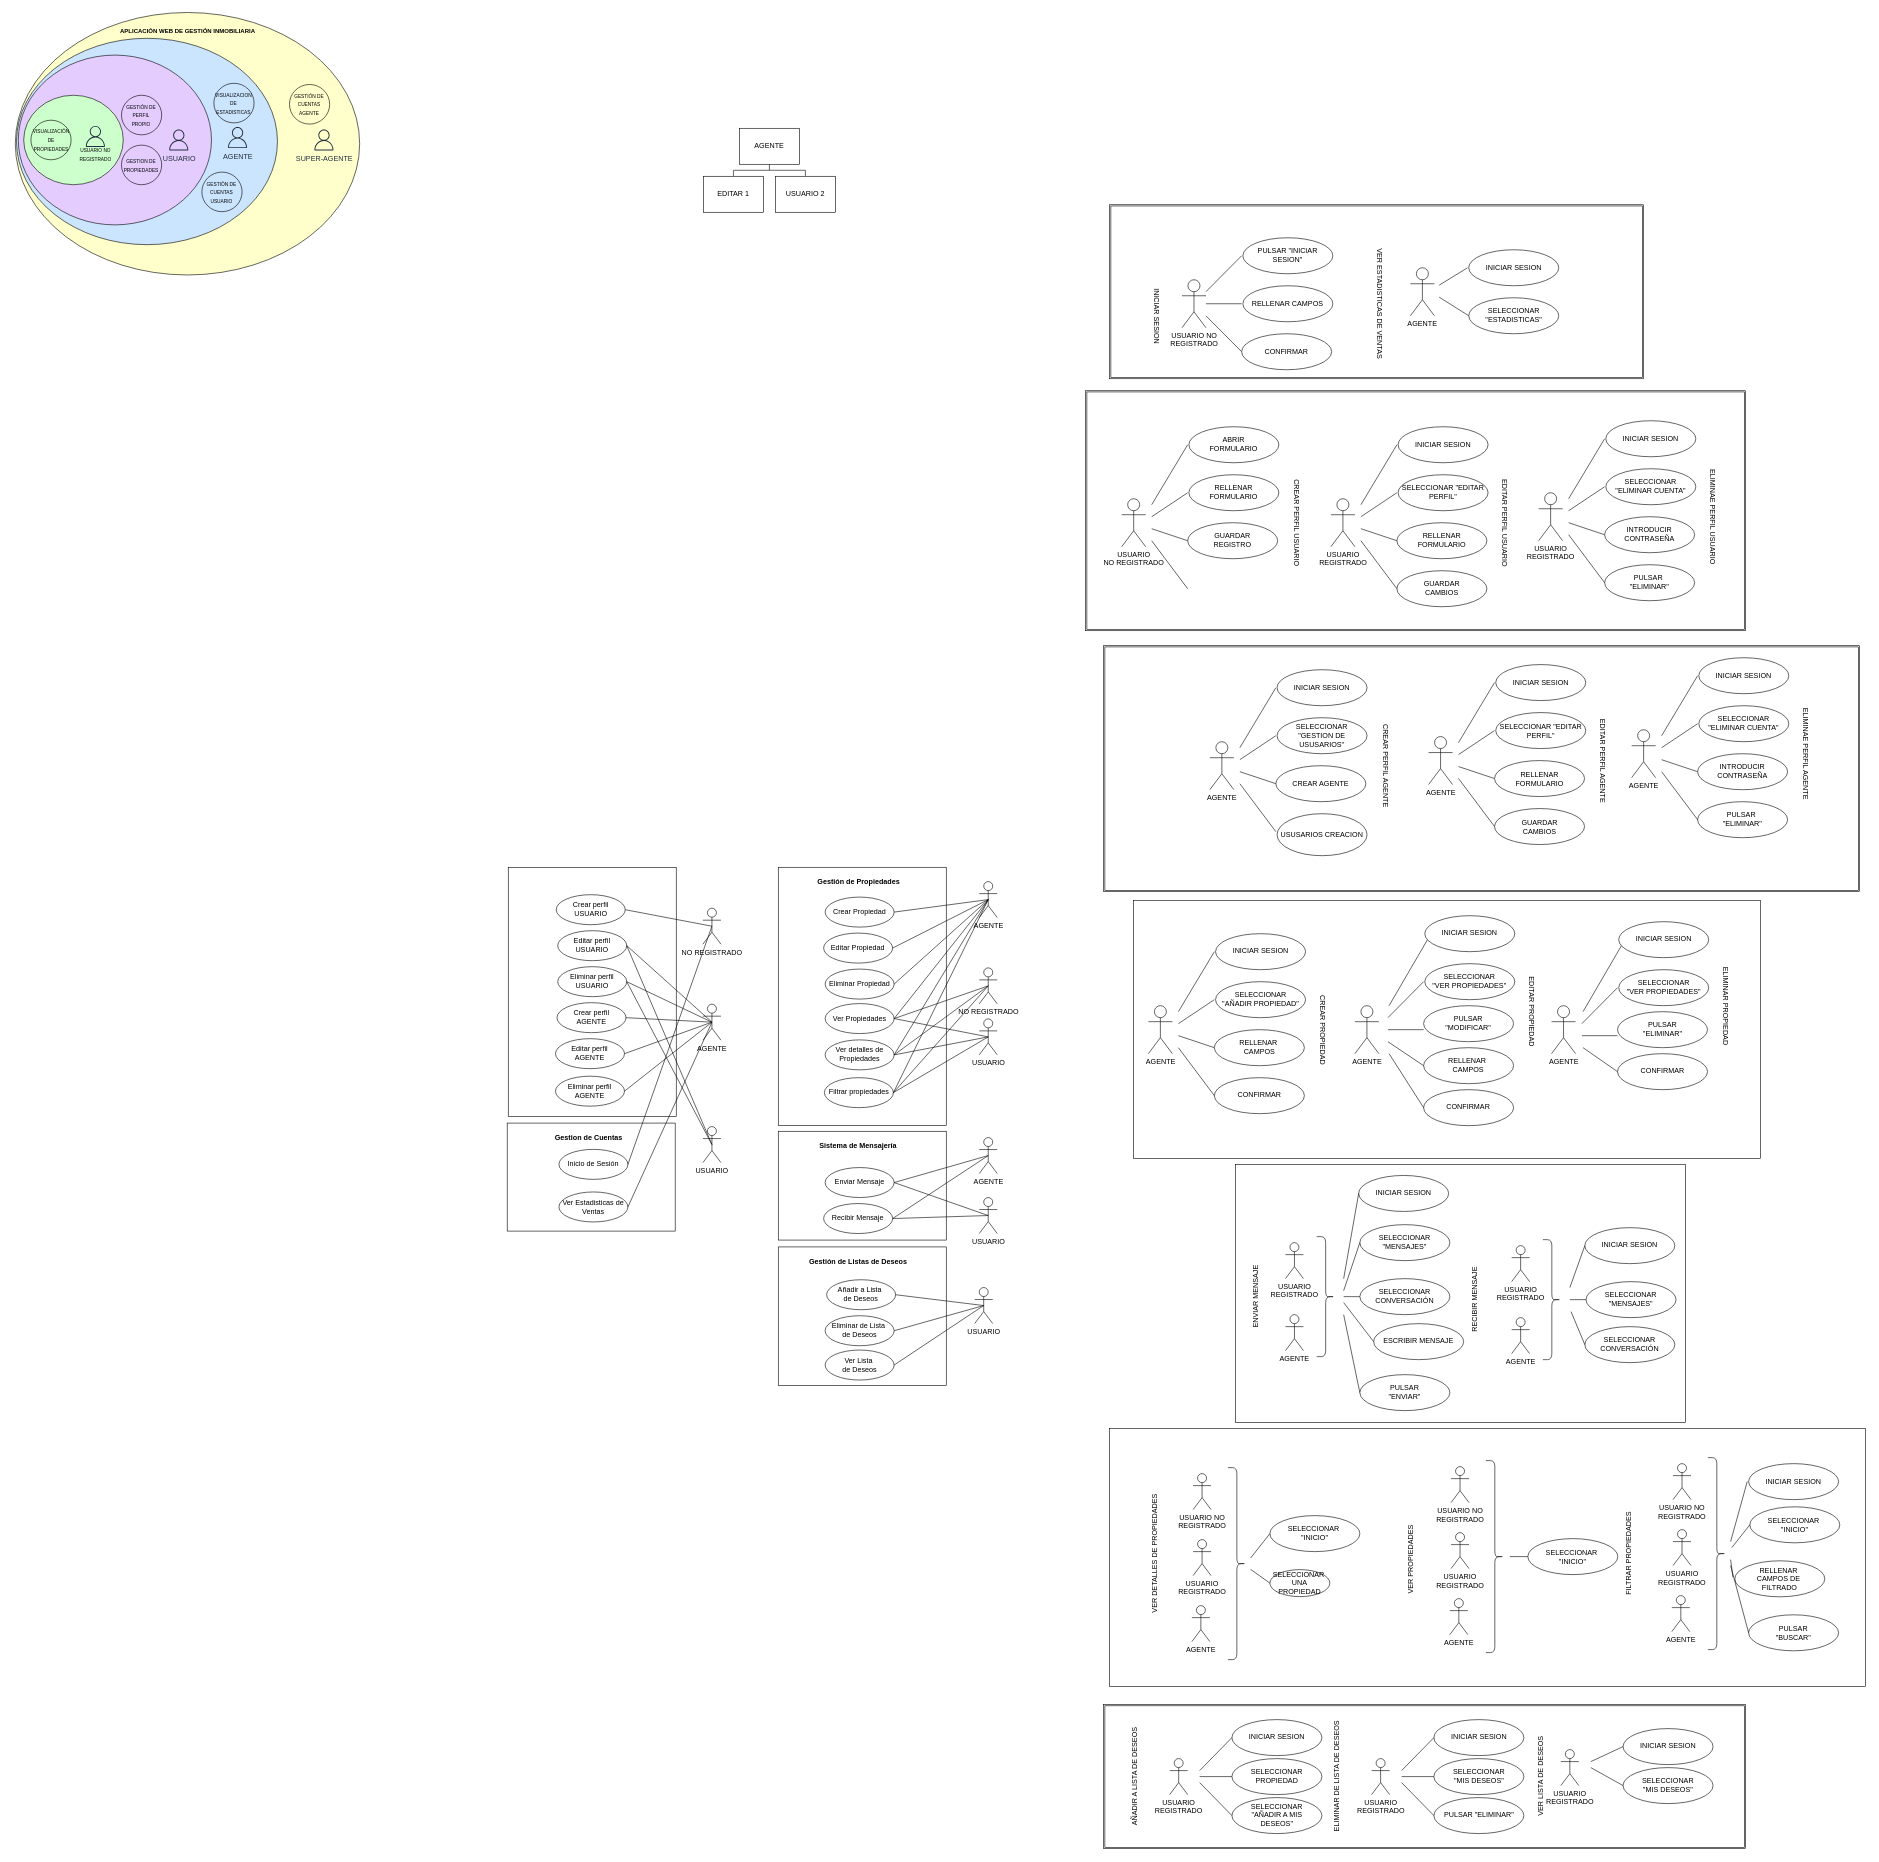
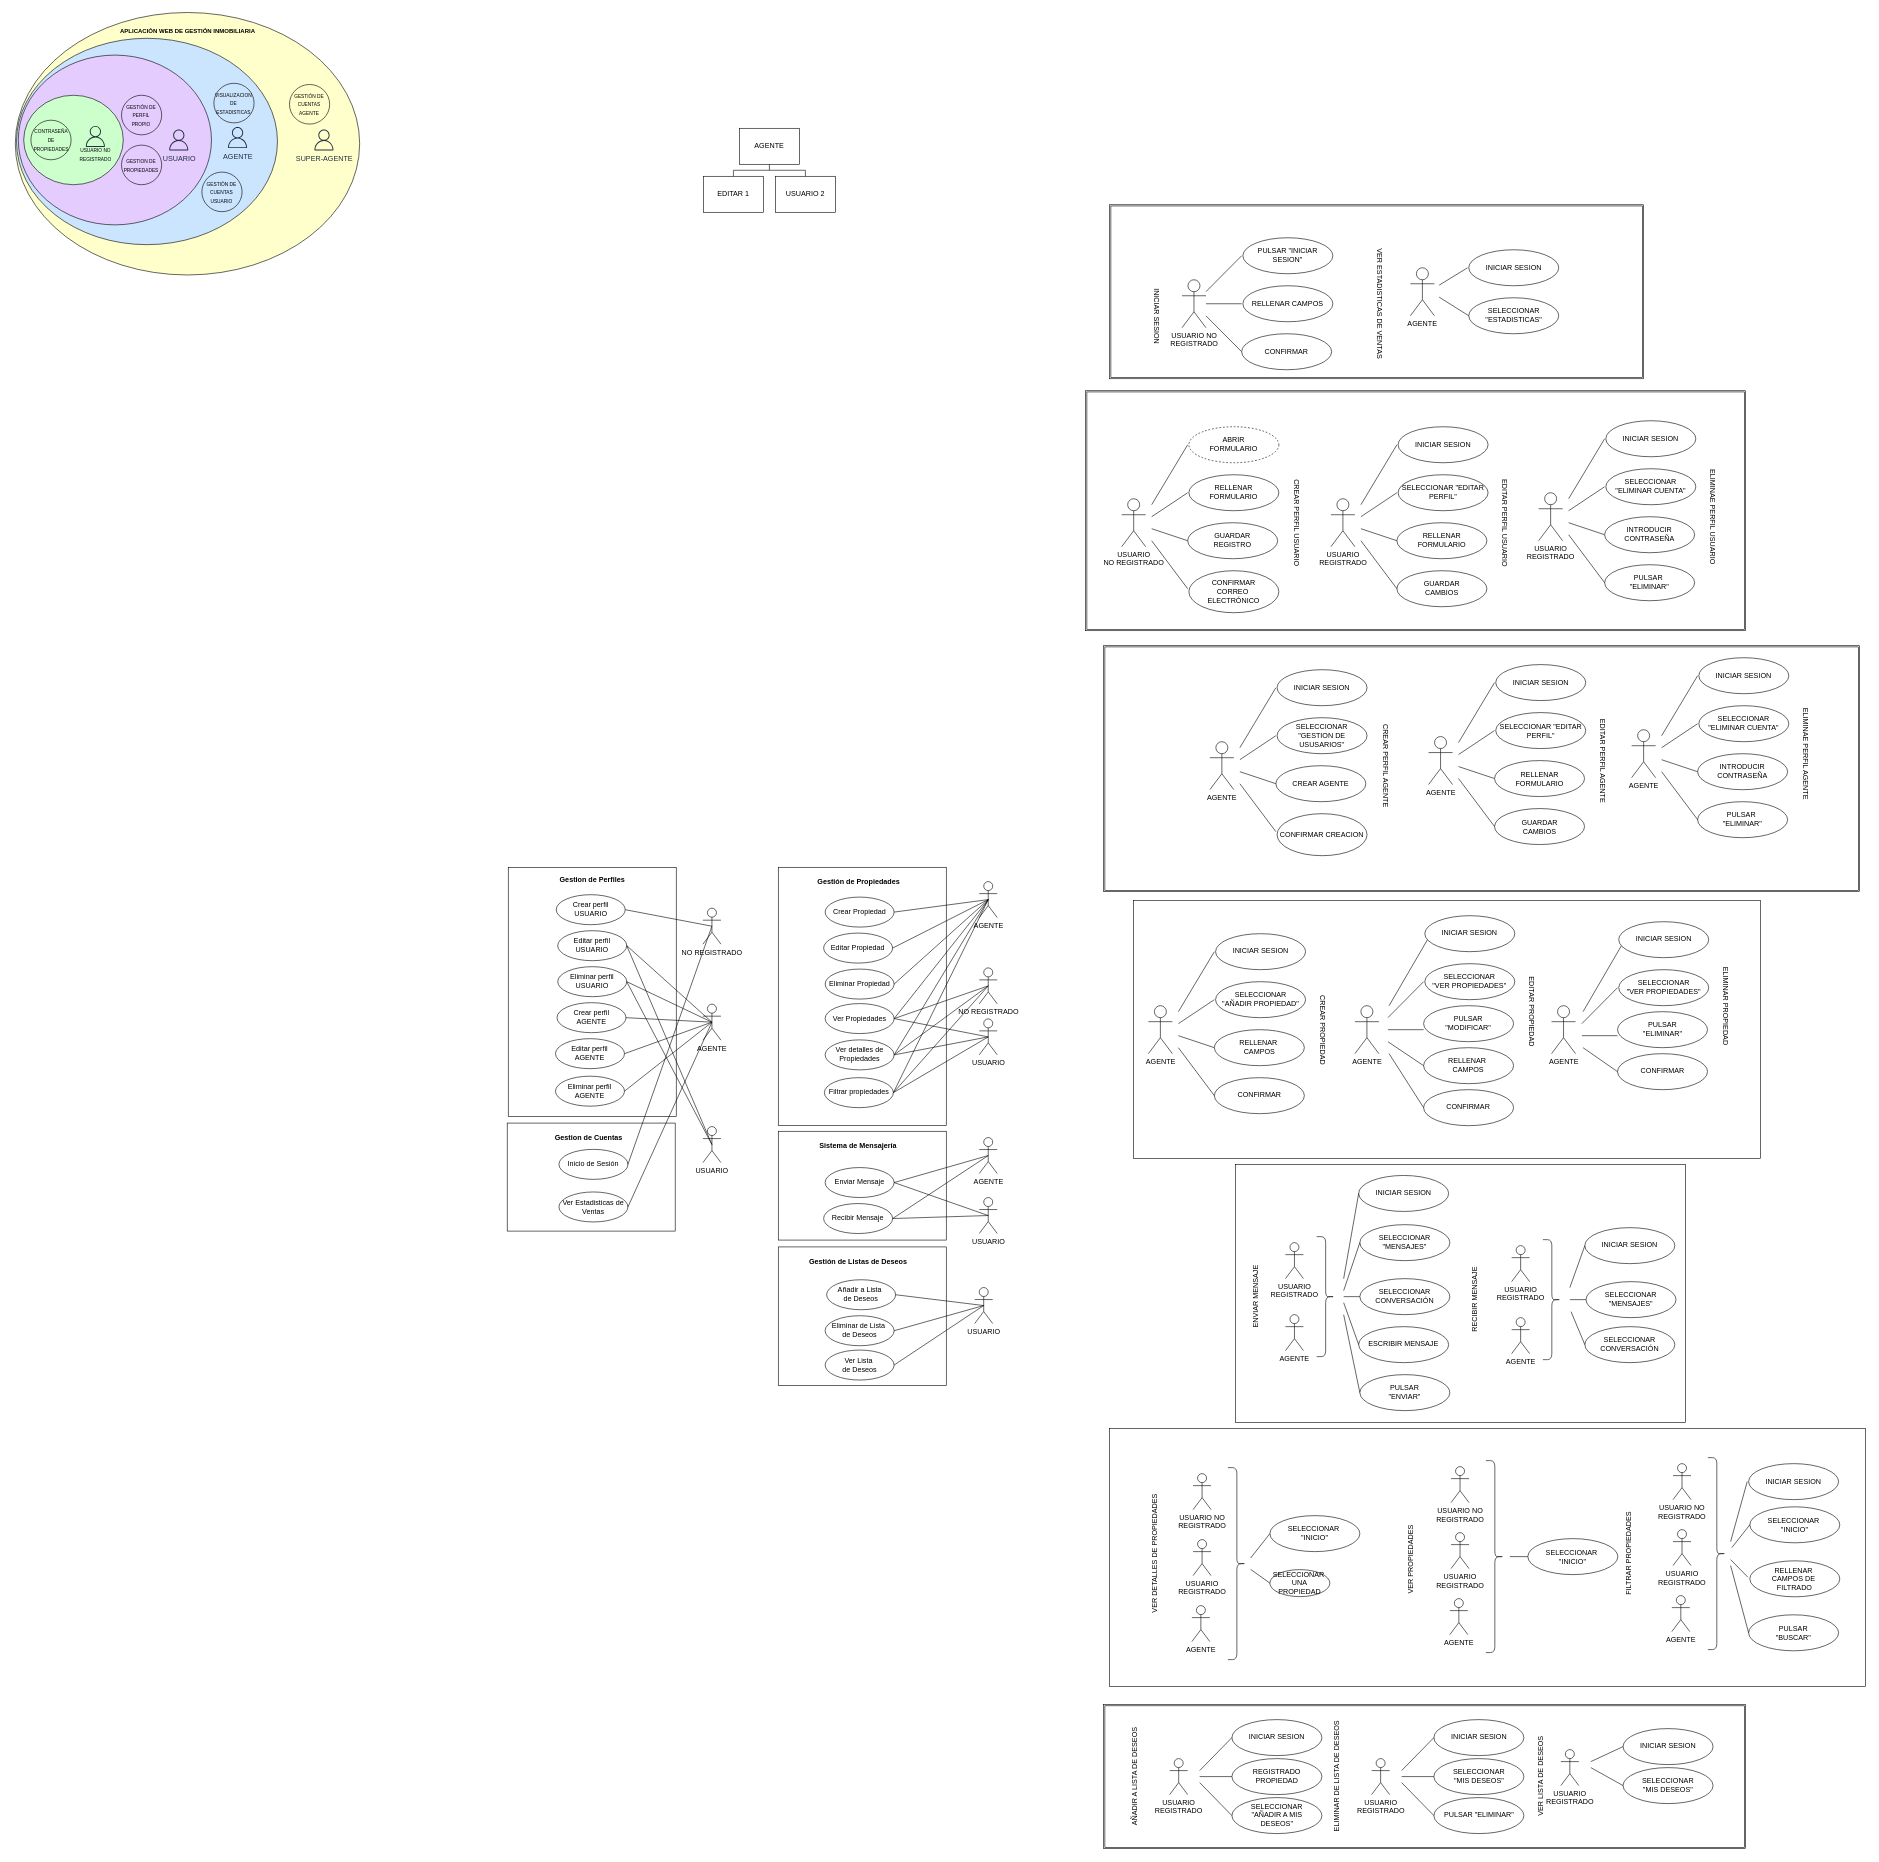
node "VISUALIZACIÓN DE PROPIEDADES": label "VISUALIZACIÓN DE PROPIEDADES" -> "CONTRASEÑA DE PROPIEDADES"
node "ABRIR FORMULARIO": style solid -> dashed
node "CONFIRMAR CORREO ELECTRÓNICO": added
node "USUSARIOS CREACION": label "USUSARIOS CREACION" -> "CONFIRMAR CREACION"
node "Gestion de Perfiles": added
node "ESCRIBIR MENSAJE": moved (1419, 1342) -> (1404, 1345)
node "RELLENAR CAMPOS DE FILTRADO": moved (1780, 1579) -> (1795, 1579)
node "SELECCIONAR PROPIEDAD": label "SELECCIONAR PROPIEDAD" -> "REGISTRADO PROPIEDAD"
